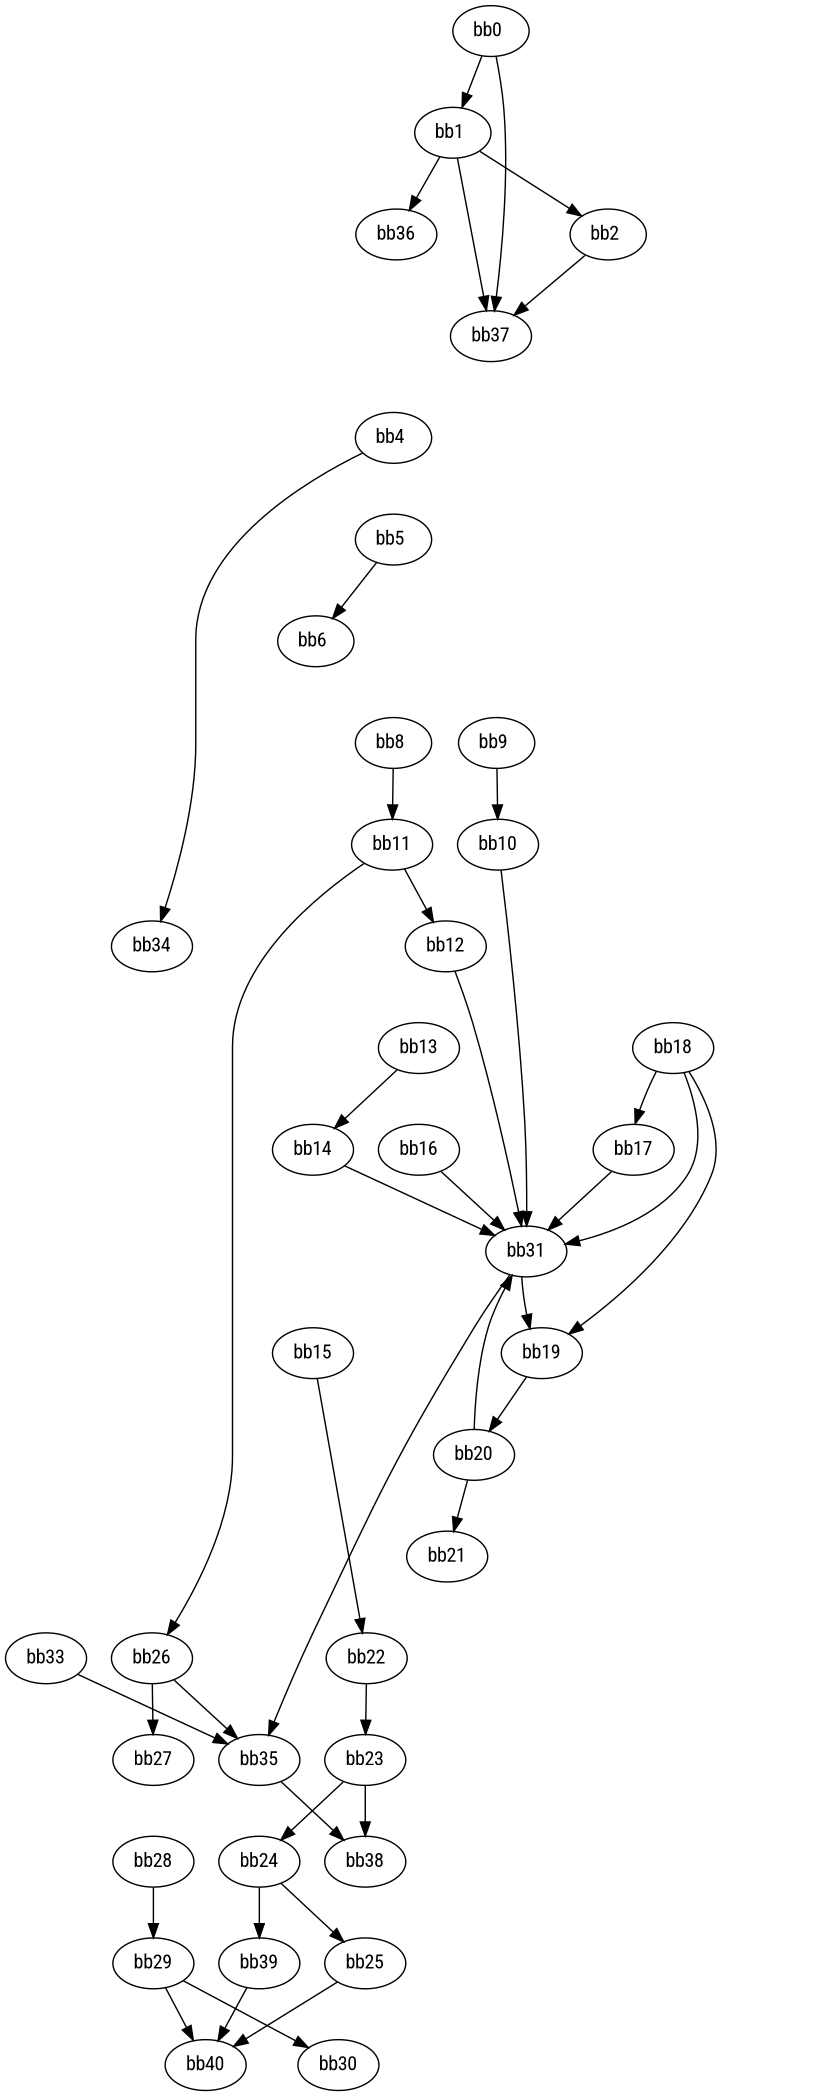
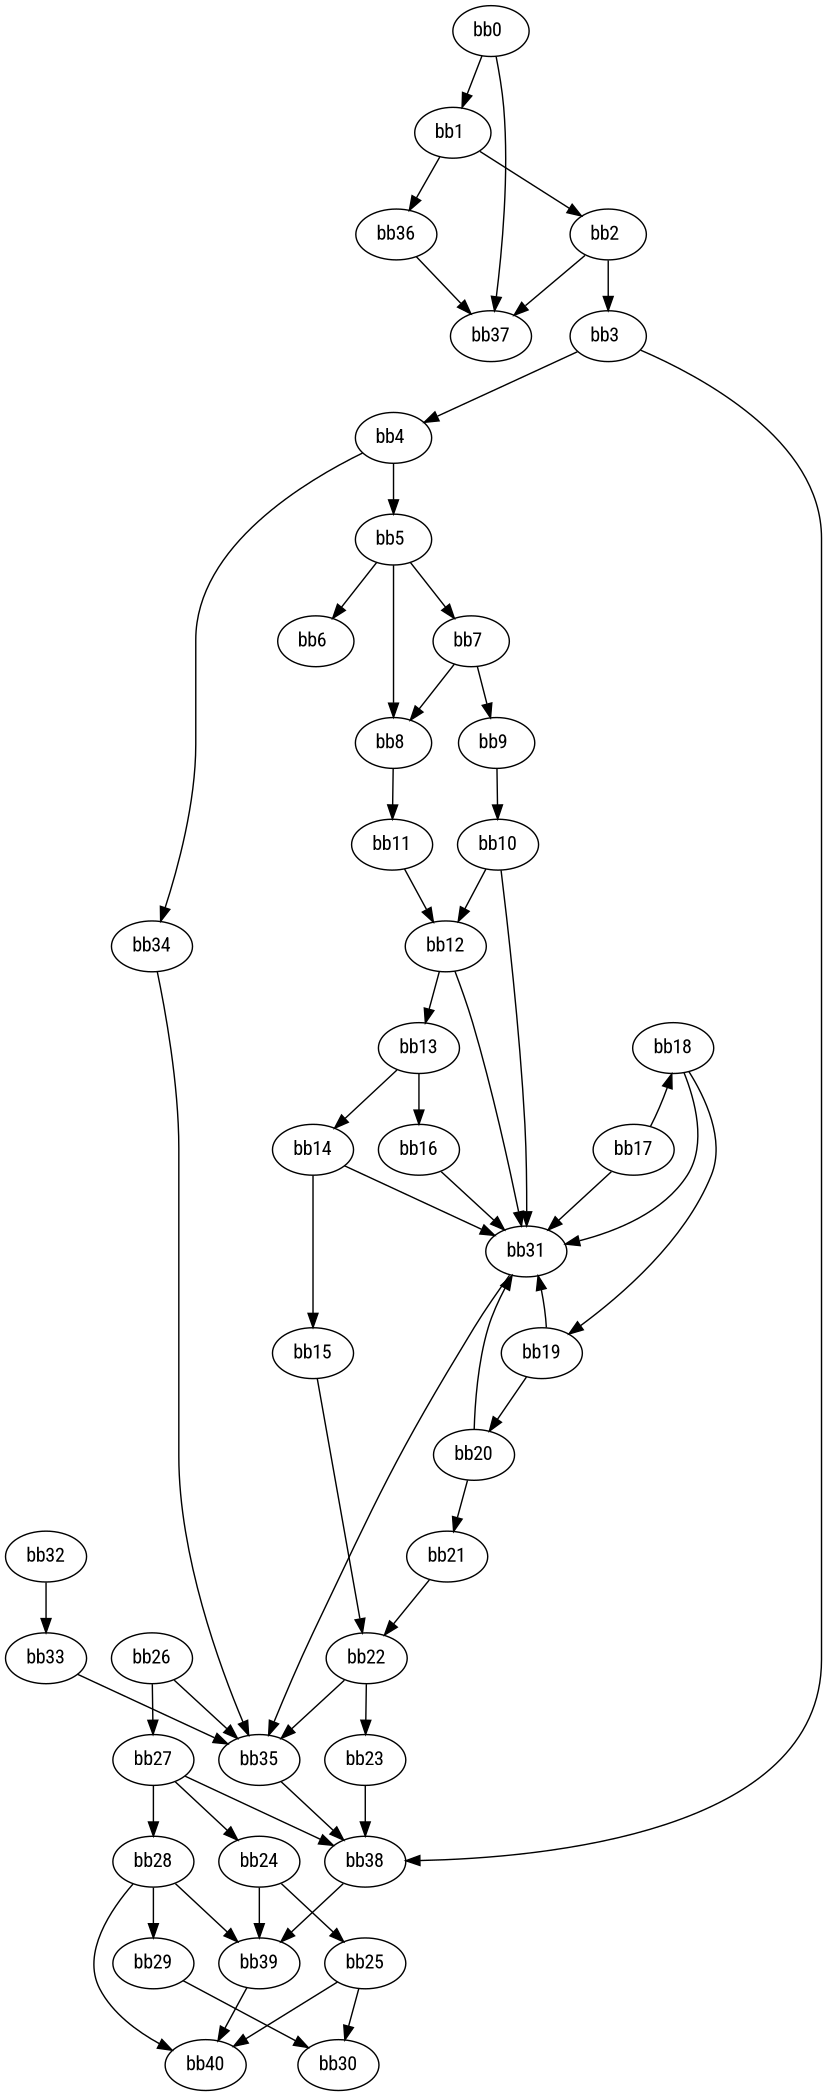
edge "bb1" -> "bb37": now "bb36" -> "bb37"
node "bb3": added
edge "bb4" -> "bb5": added
edge "bb5" -> "bb8": added
node "bb7": added
edge "bb10" -> "bb12": added
edge "bb12" -> "bb13": added
edge "bb18" -> "bb17": reversed
edge "bb13" -> "bb16": added
edge "bb11" -> "bb26": removed
edge "bb14" -> "bb15": added
edge "bb31" -> "bb19": reversed
edge "bb34" -> "bb35": added
node "bb32": added
edge "bb21" -> "bb22": added
edge "bb22" -> "bb35": added
edge "bb27" -> "bb28": added
edge "bb23" -> "bb24": now "bb27" -> "bb24"
edge "bb27" -> "bb38": added
edge "bb38" -> "bb39": added
edge "bb28" -> "bb39": added
edge "bb25" -> "bb30": added
edge "bb29" -> "bb40": now "bb28" -> "bb40"
